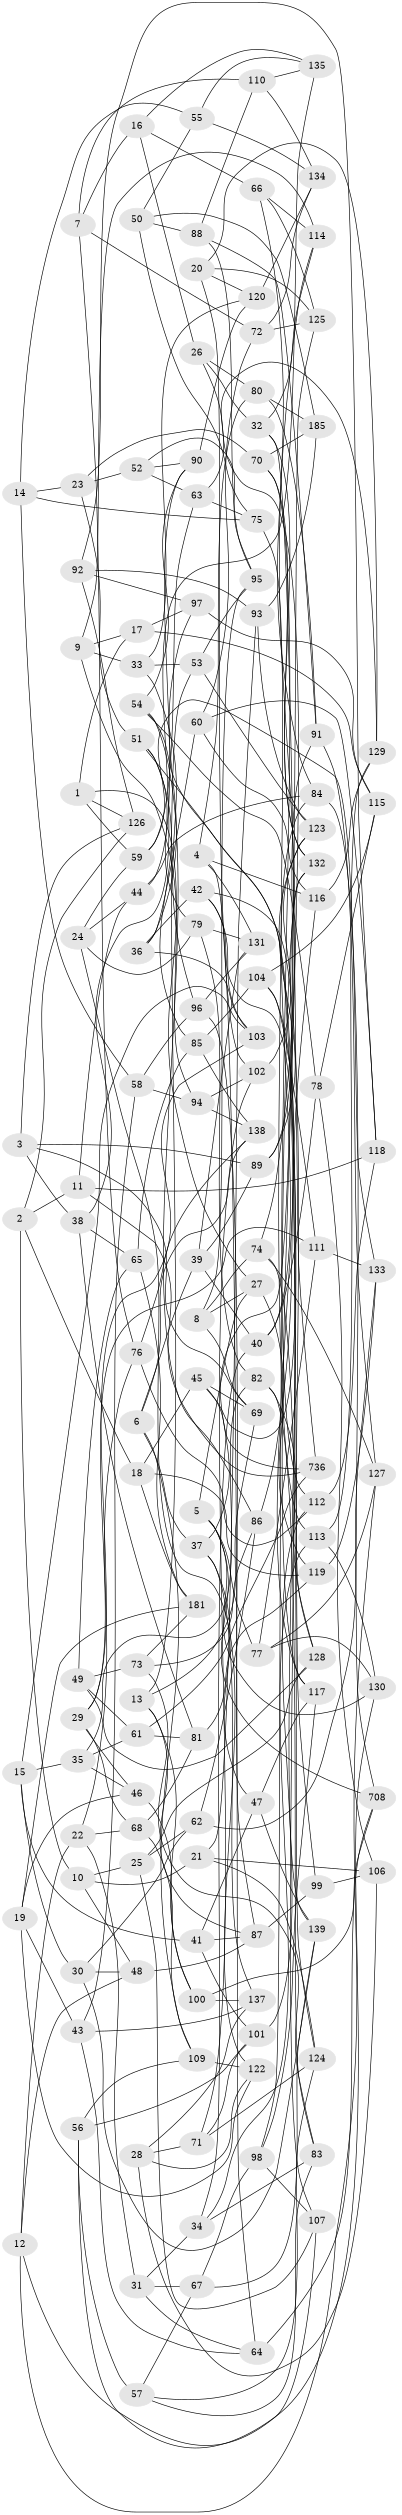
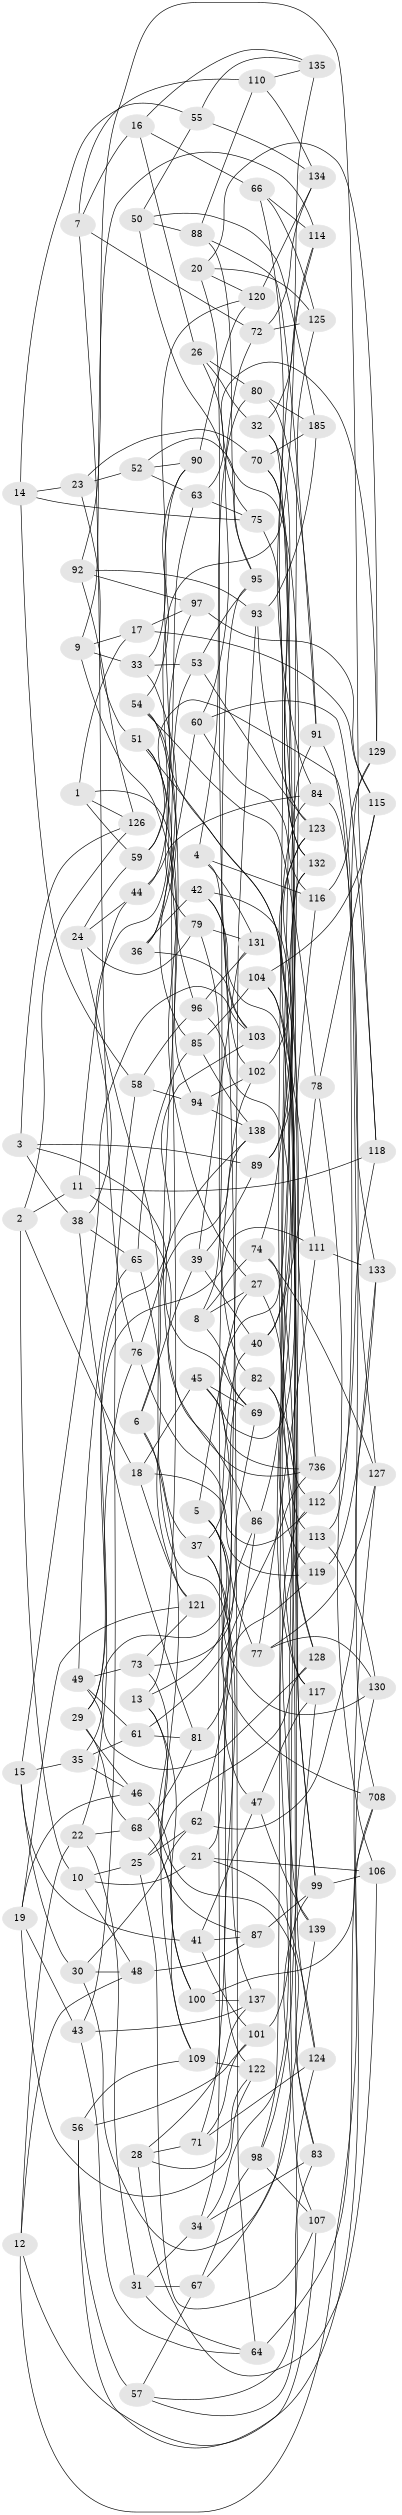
edge "96" -- "87": now "96" -- "99"
node "181": label "181" -> "121"
edge "139" -- "67": now "99" -- "67"
